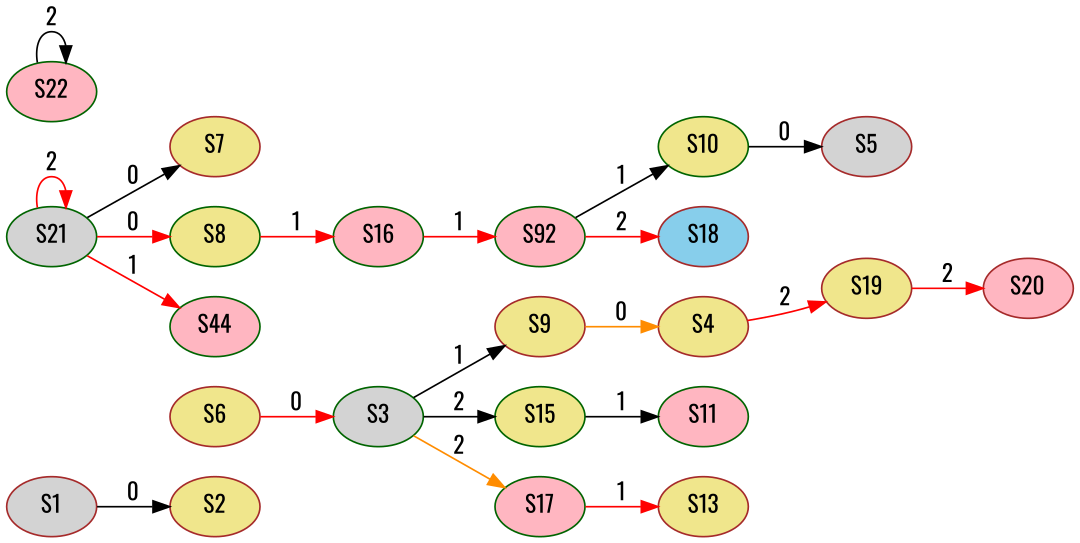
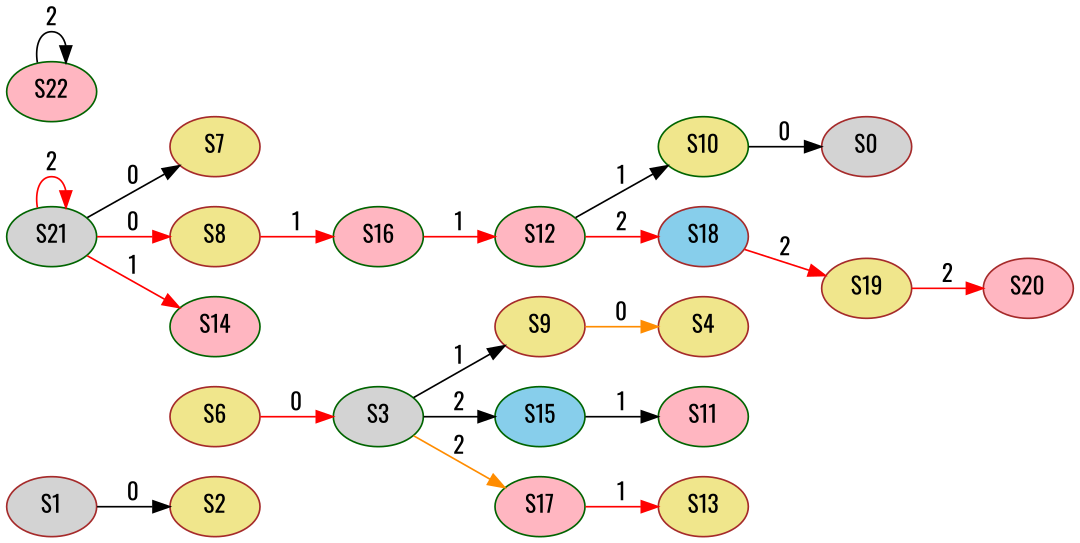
node "S5": label "S5" -> "S0"
node "S8": color darkgreen -> brown
node "S92": label "S92" -> "S12"
edge "S4" -> "S19": now "S18" -> "S19"
node "S44": label "S44" -> "S14"
node "S15": fillcolor khaki -> skyblue
